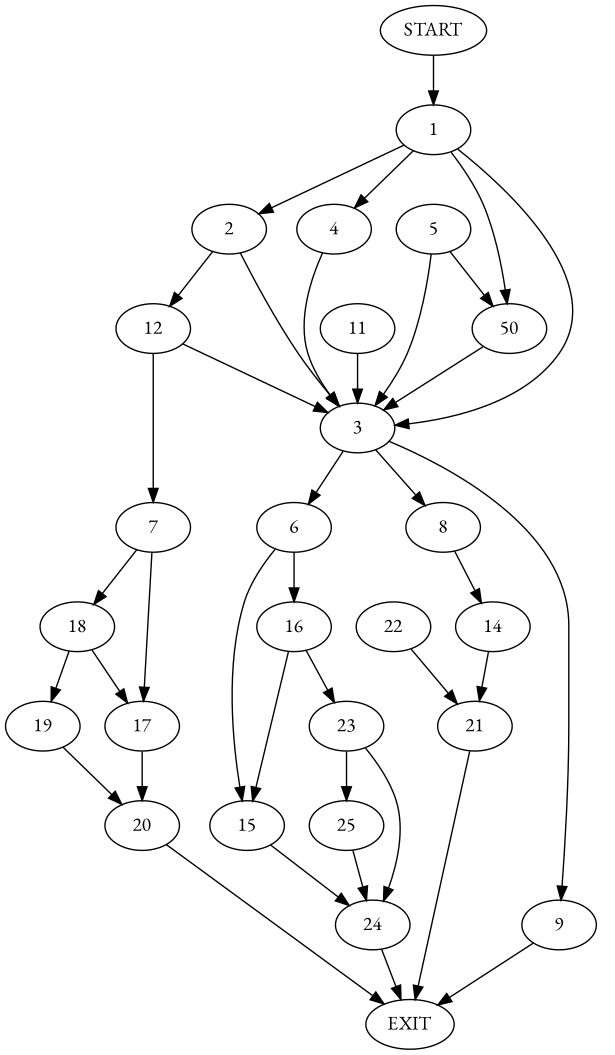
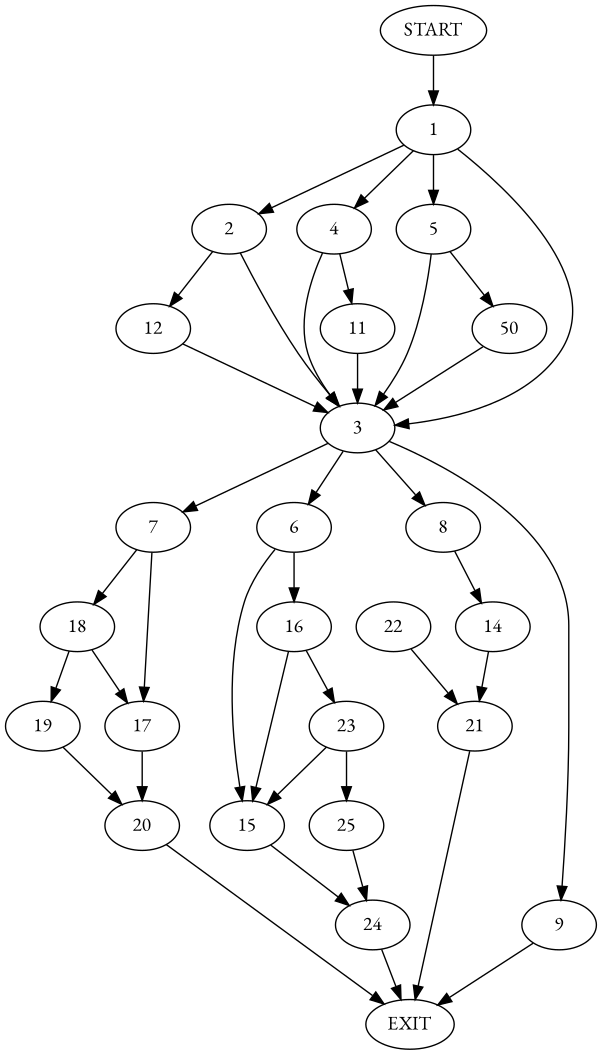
edge "1" -> "50": now "1" -> "5"
edge "4" -> "11": added
edge "12" -> "7": now "3" -> "7"
edge "23" -> "24": now "23" -> "15"
